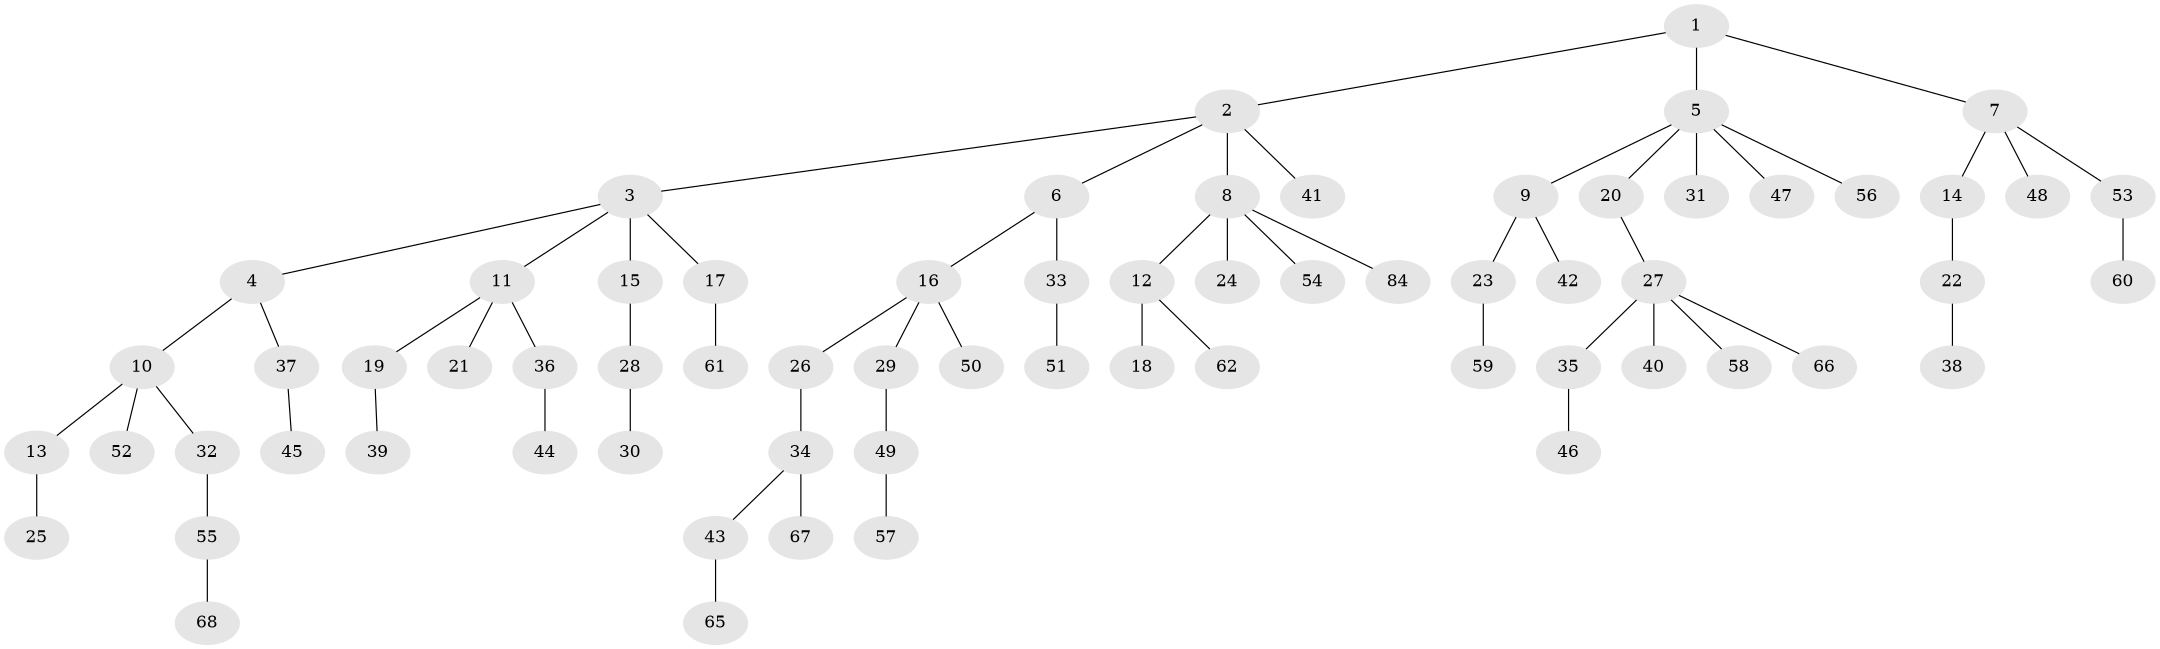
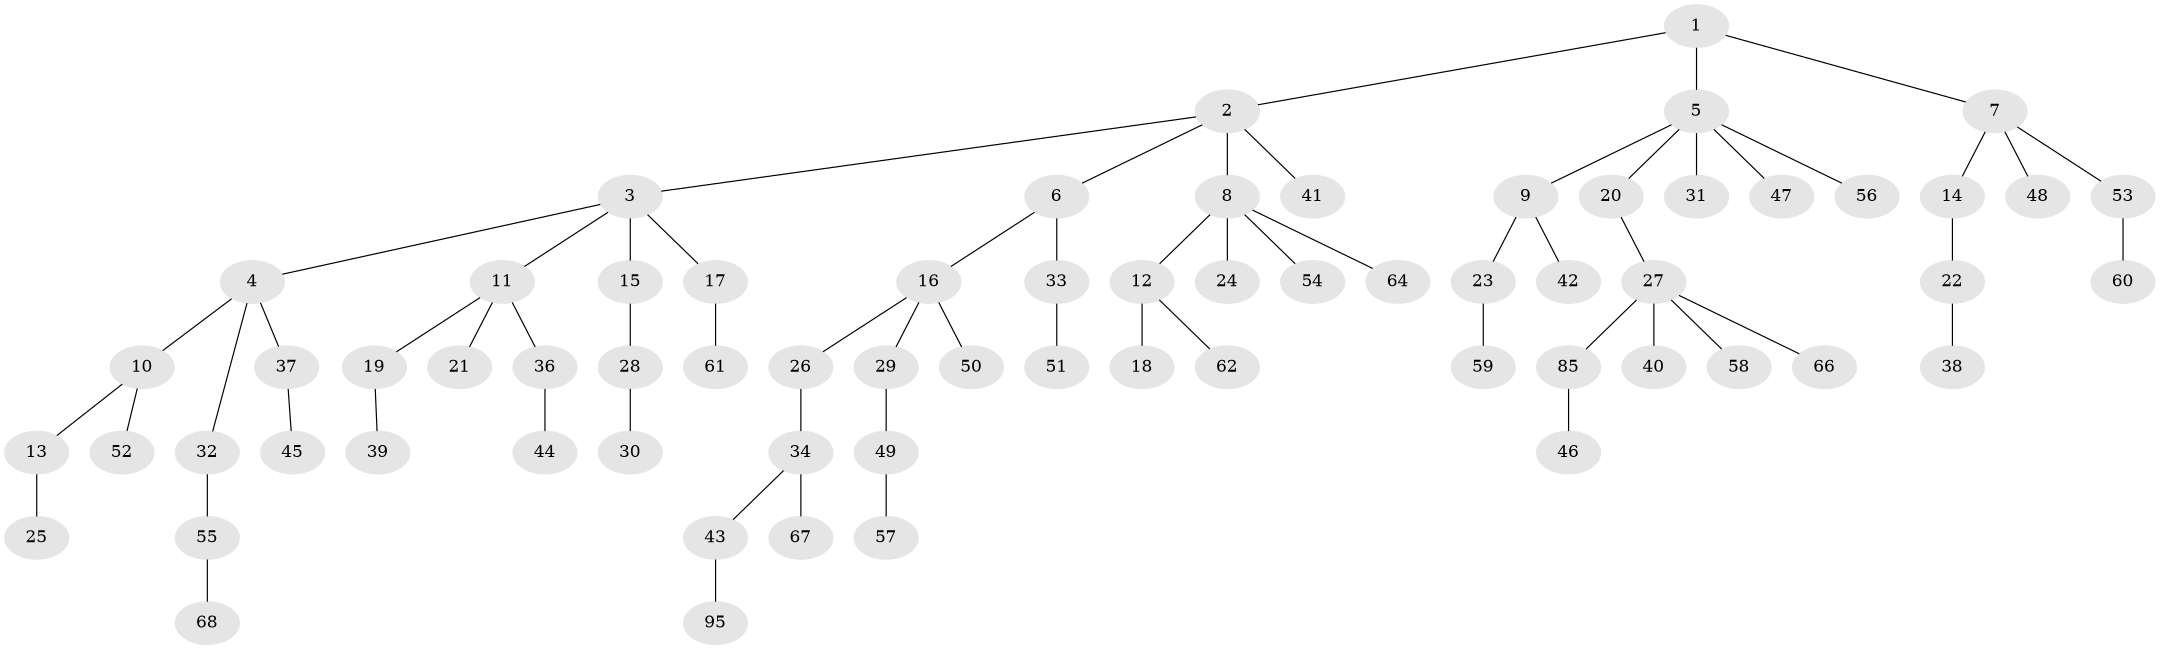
node "84": label "84" -> "64"
node "35": label "35" -> "85"
edge "10" -- "32": now "4" -- "32"
node "65": label "65" -> "95"
